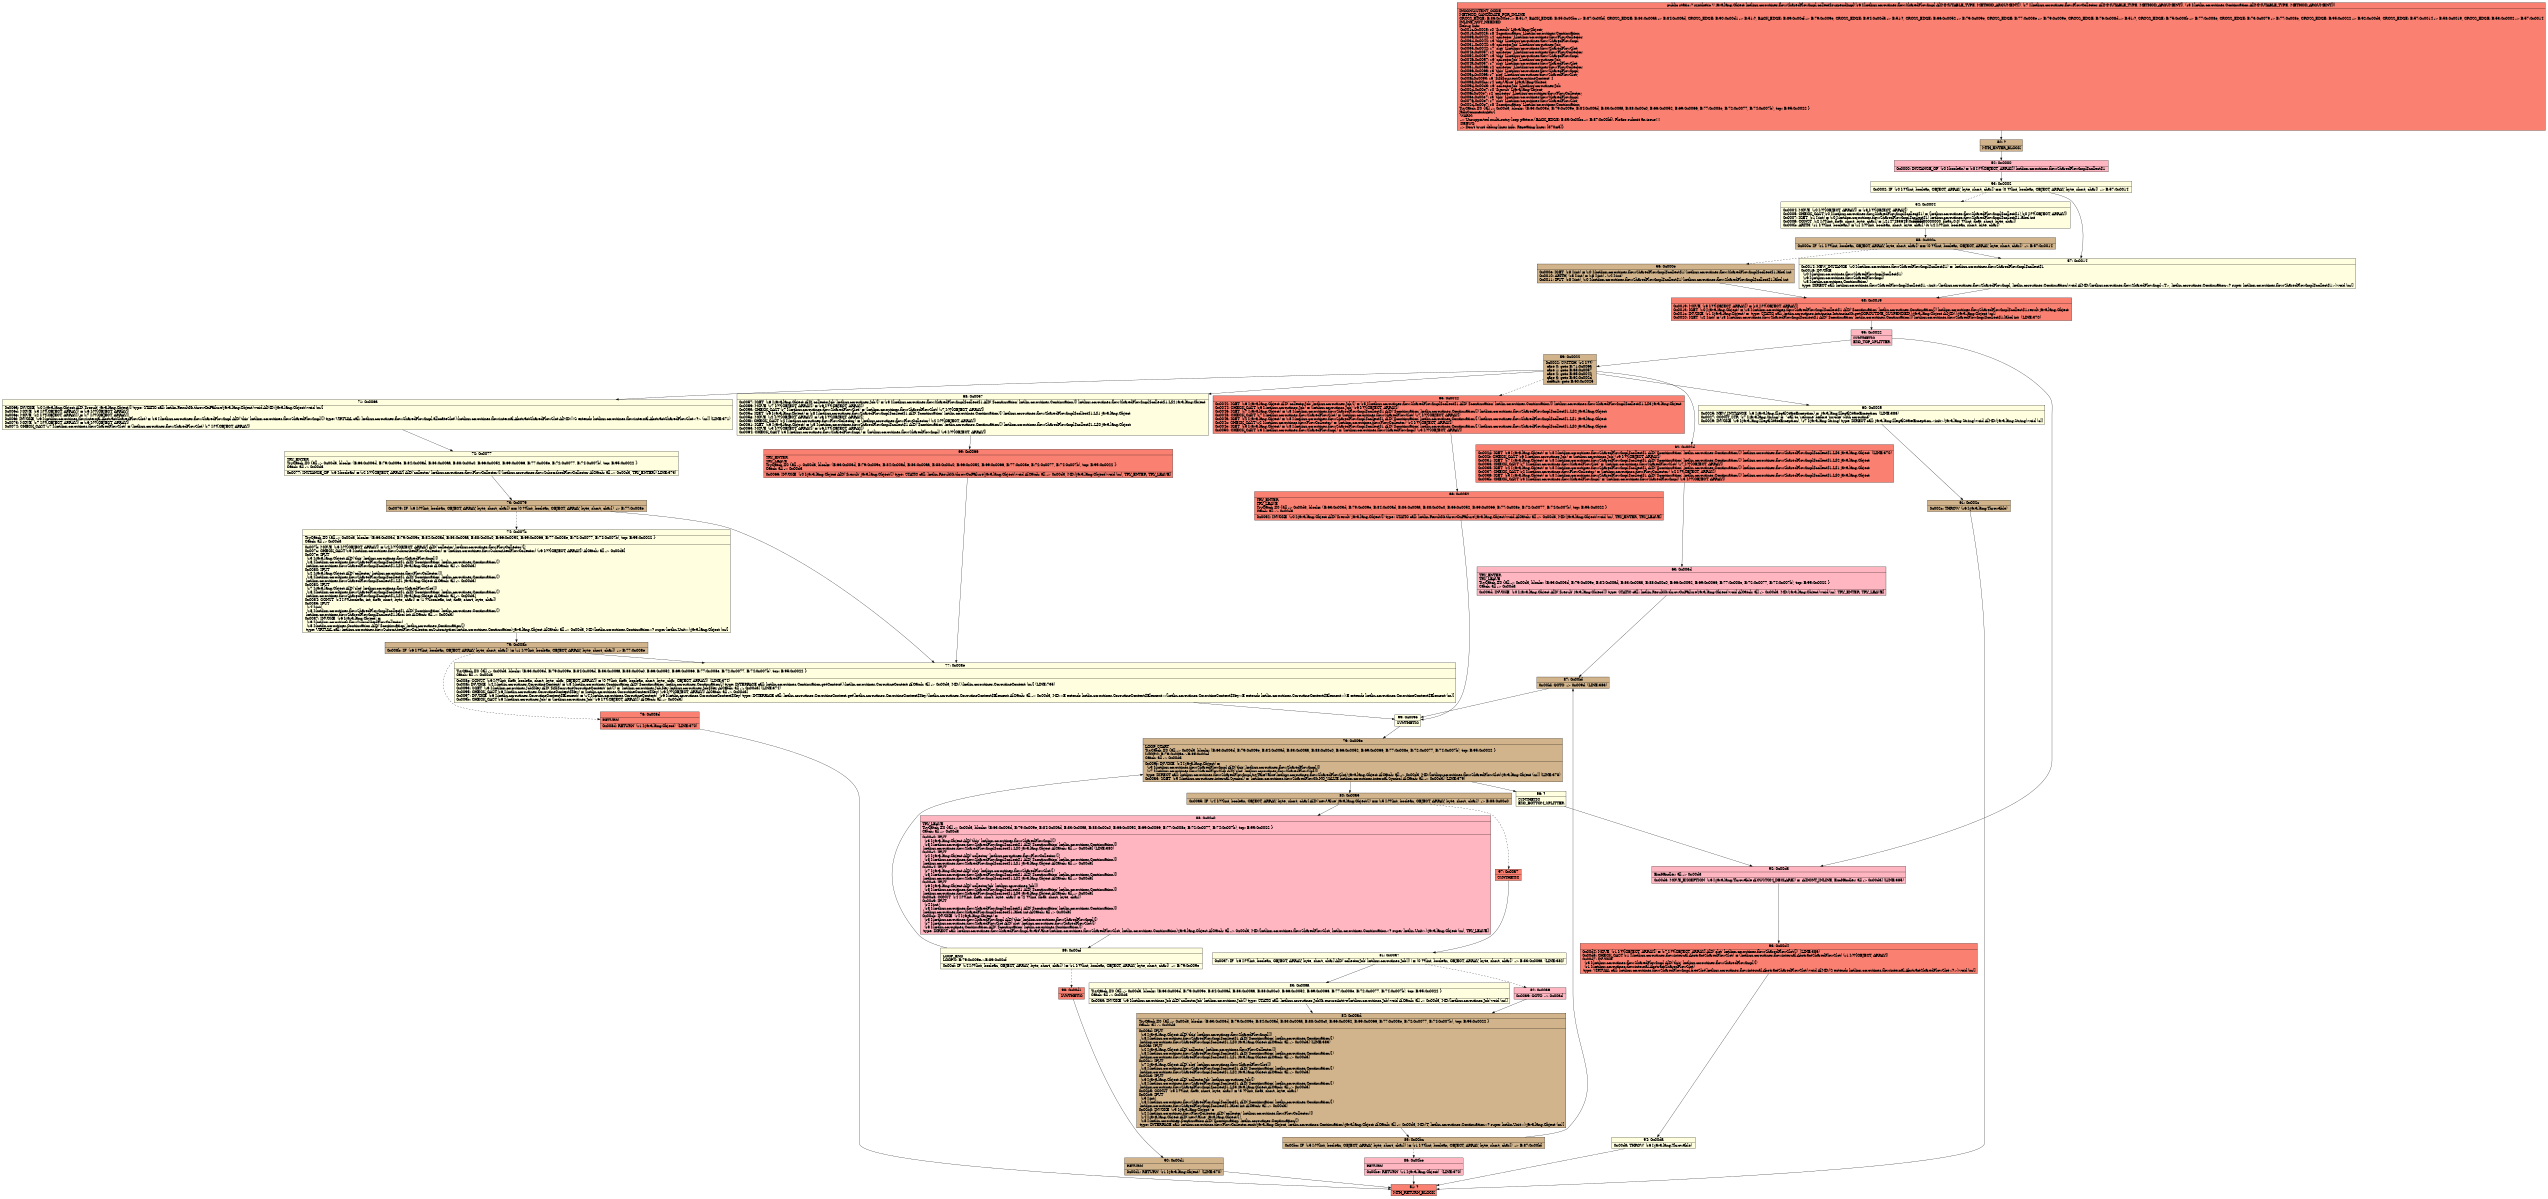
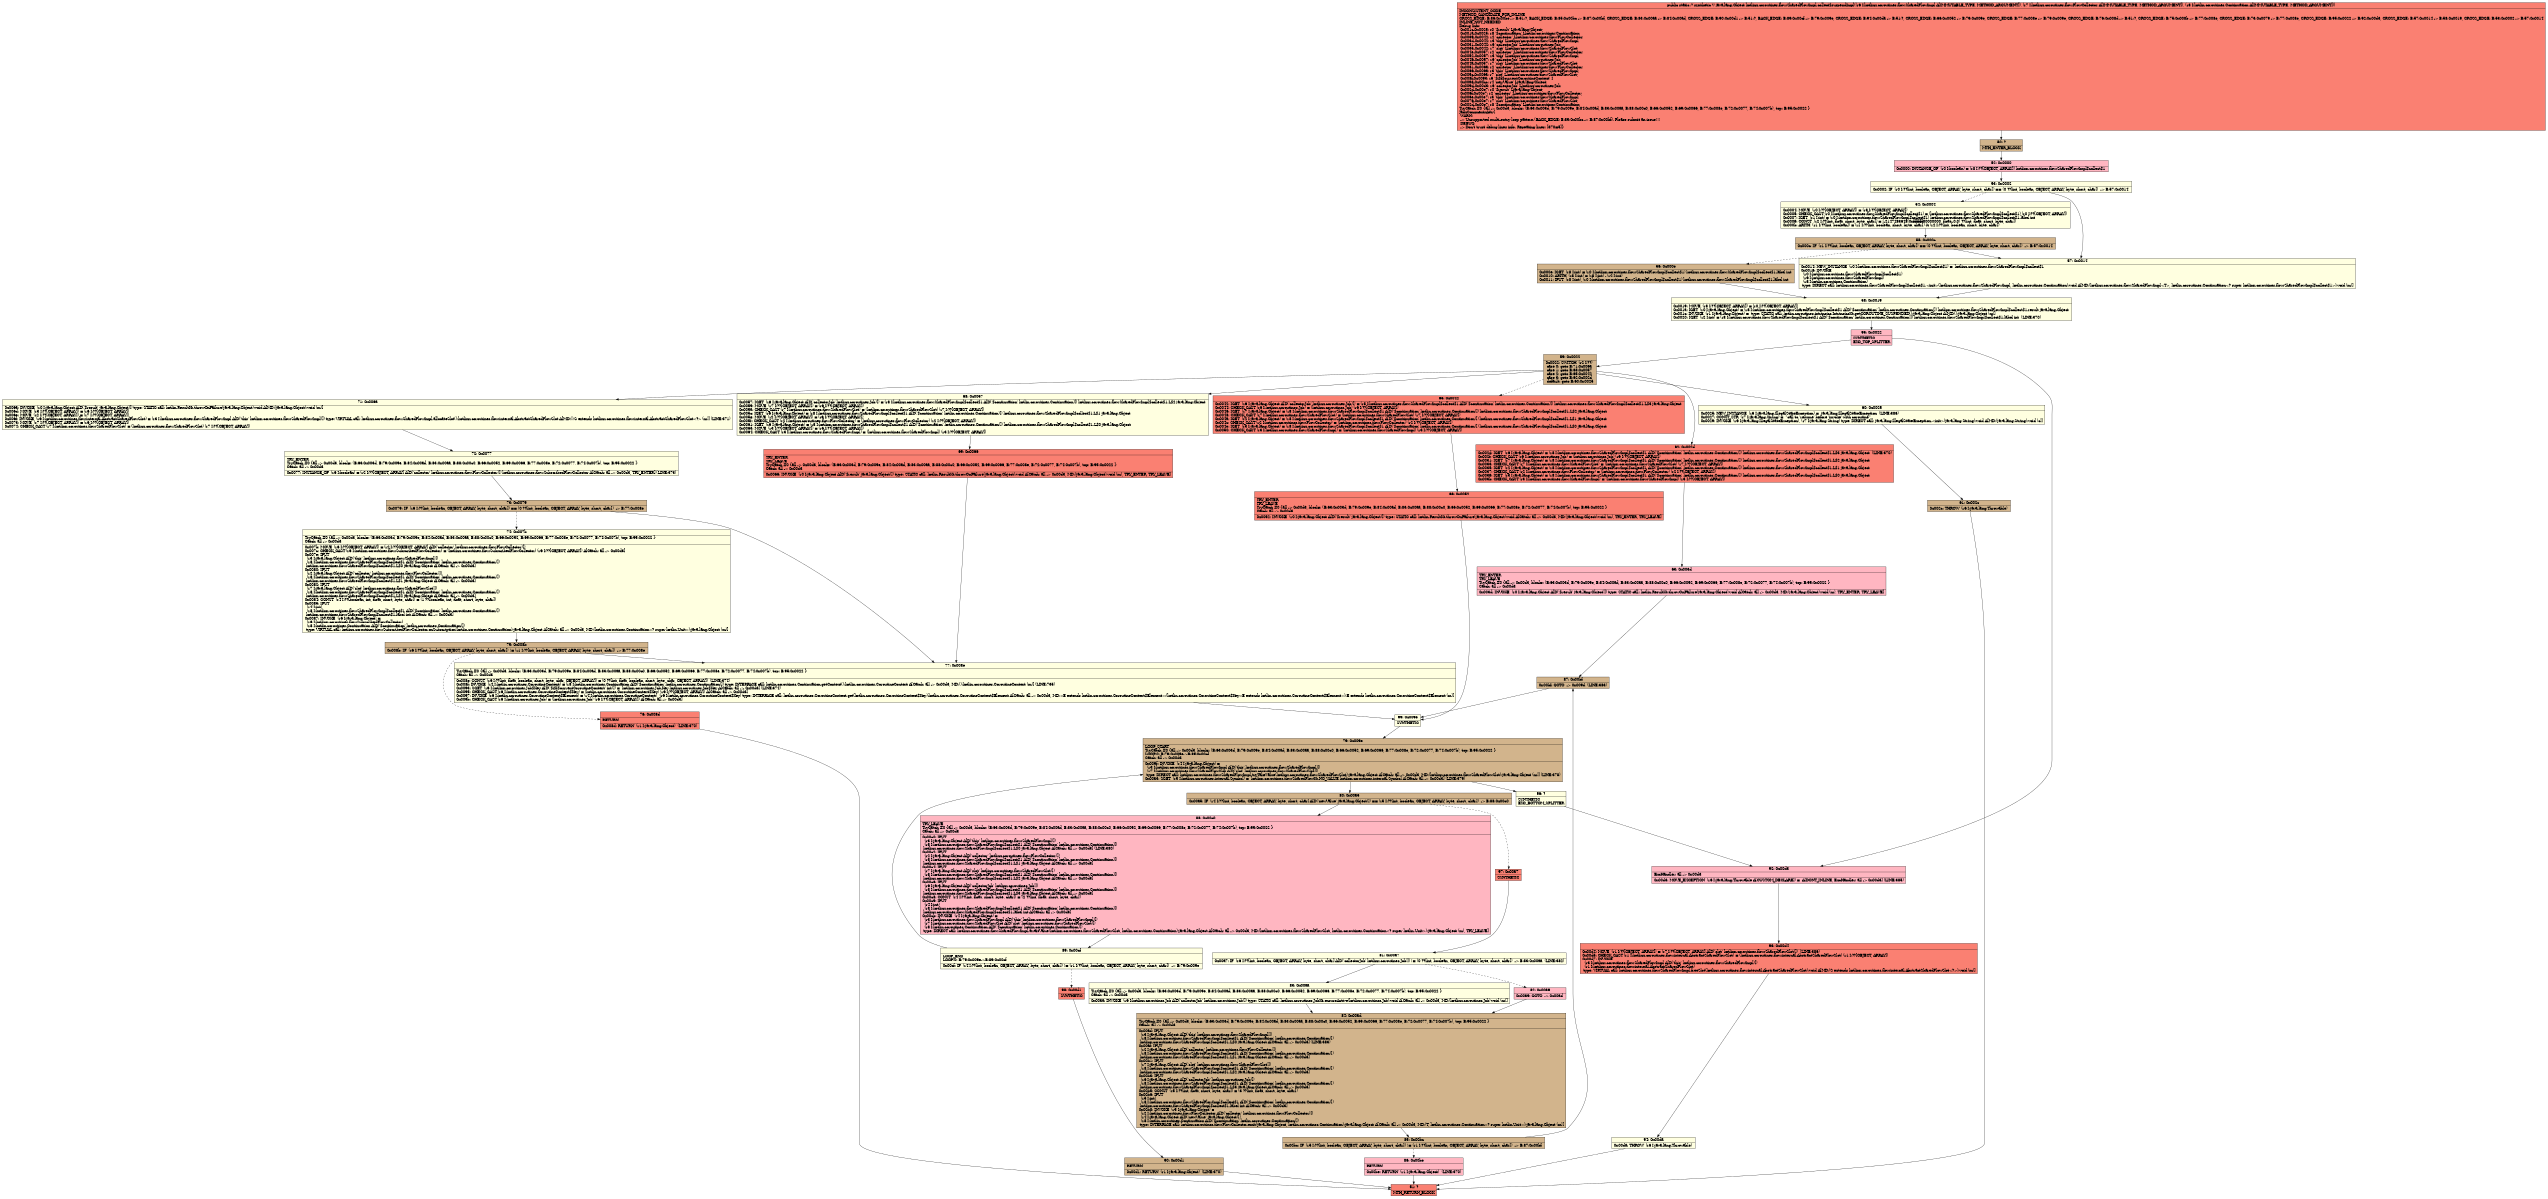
node "58: 0x0019": fillcolor salmon -> lightyellow
